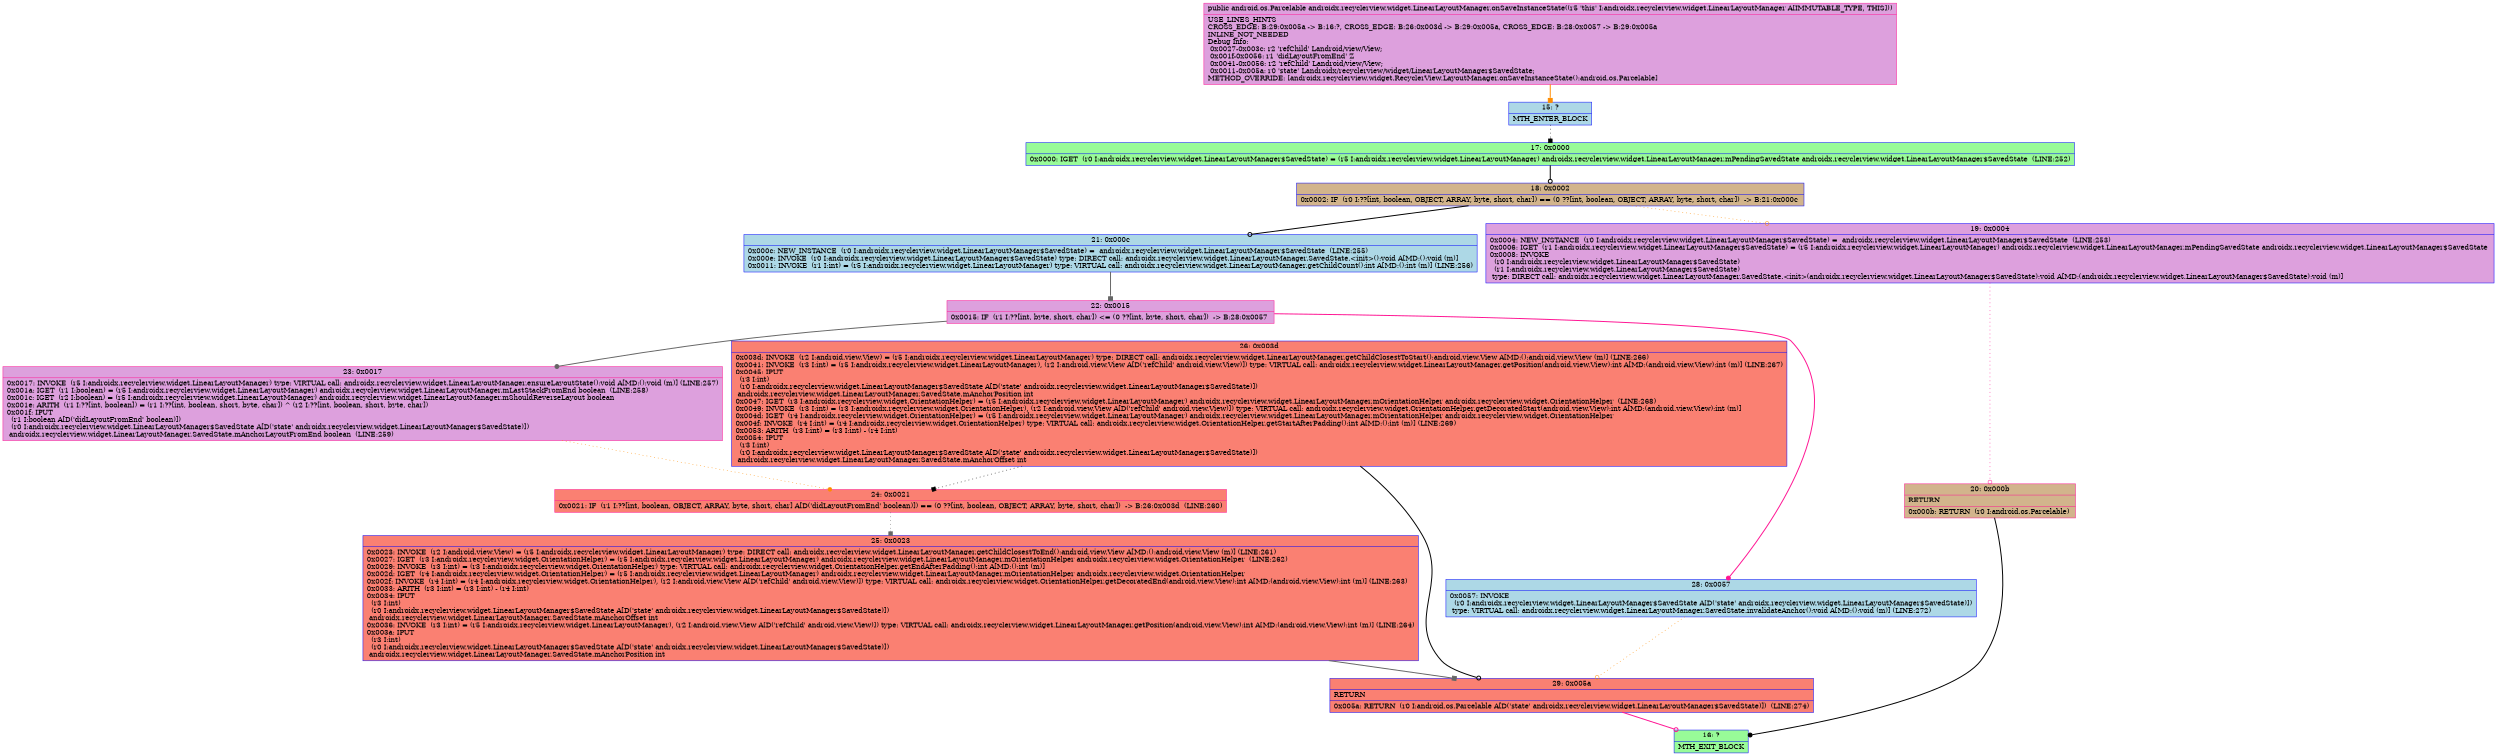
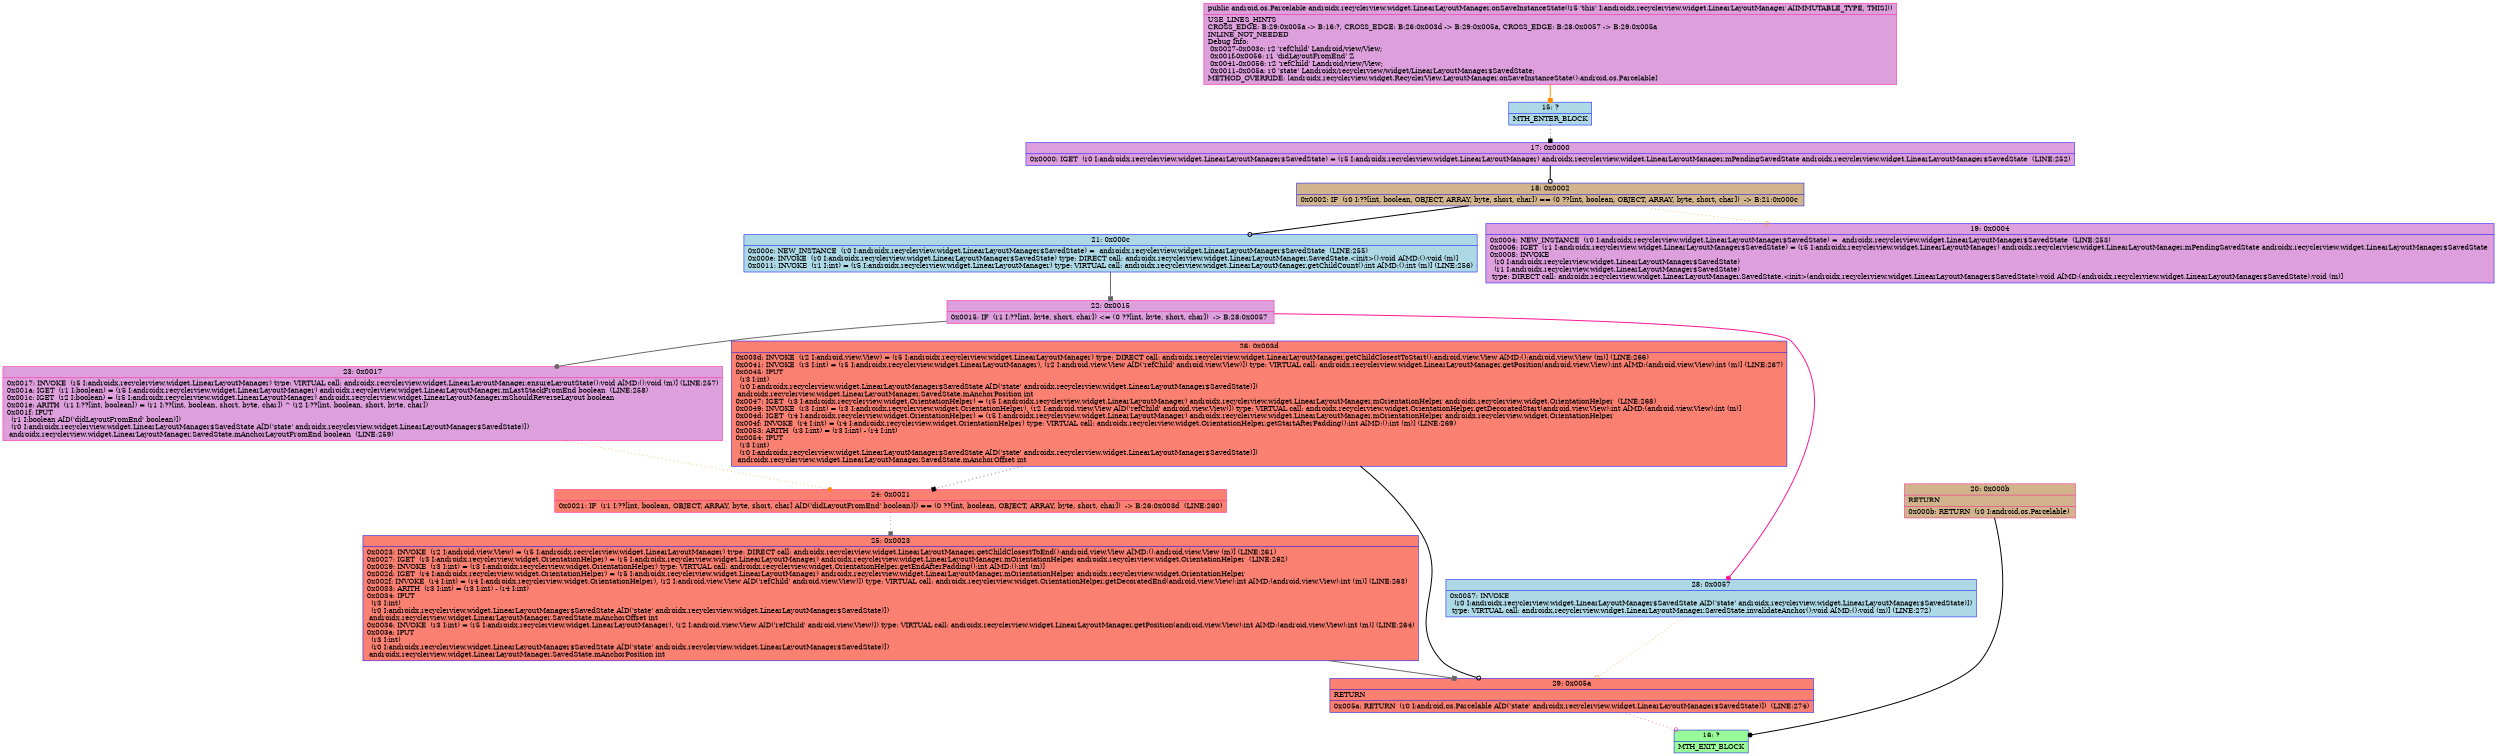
node "17: 0x0000": fillcolor palegreen -> plum
edge "19: 0x0004" -> "20: 0x000b": removed
edge "29: 0x005a" -> "16: ?": style bold -> dotted
